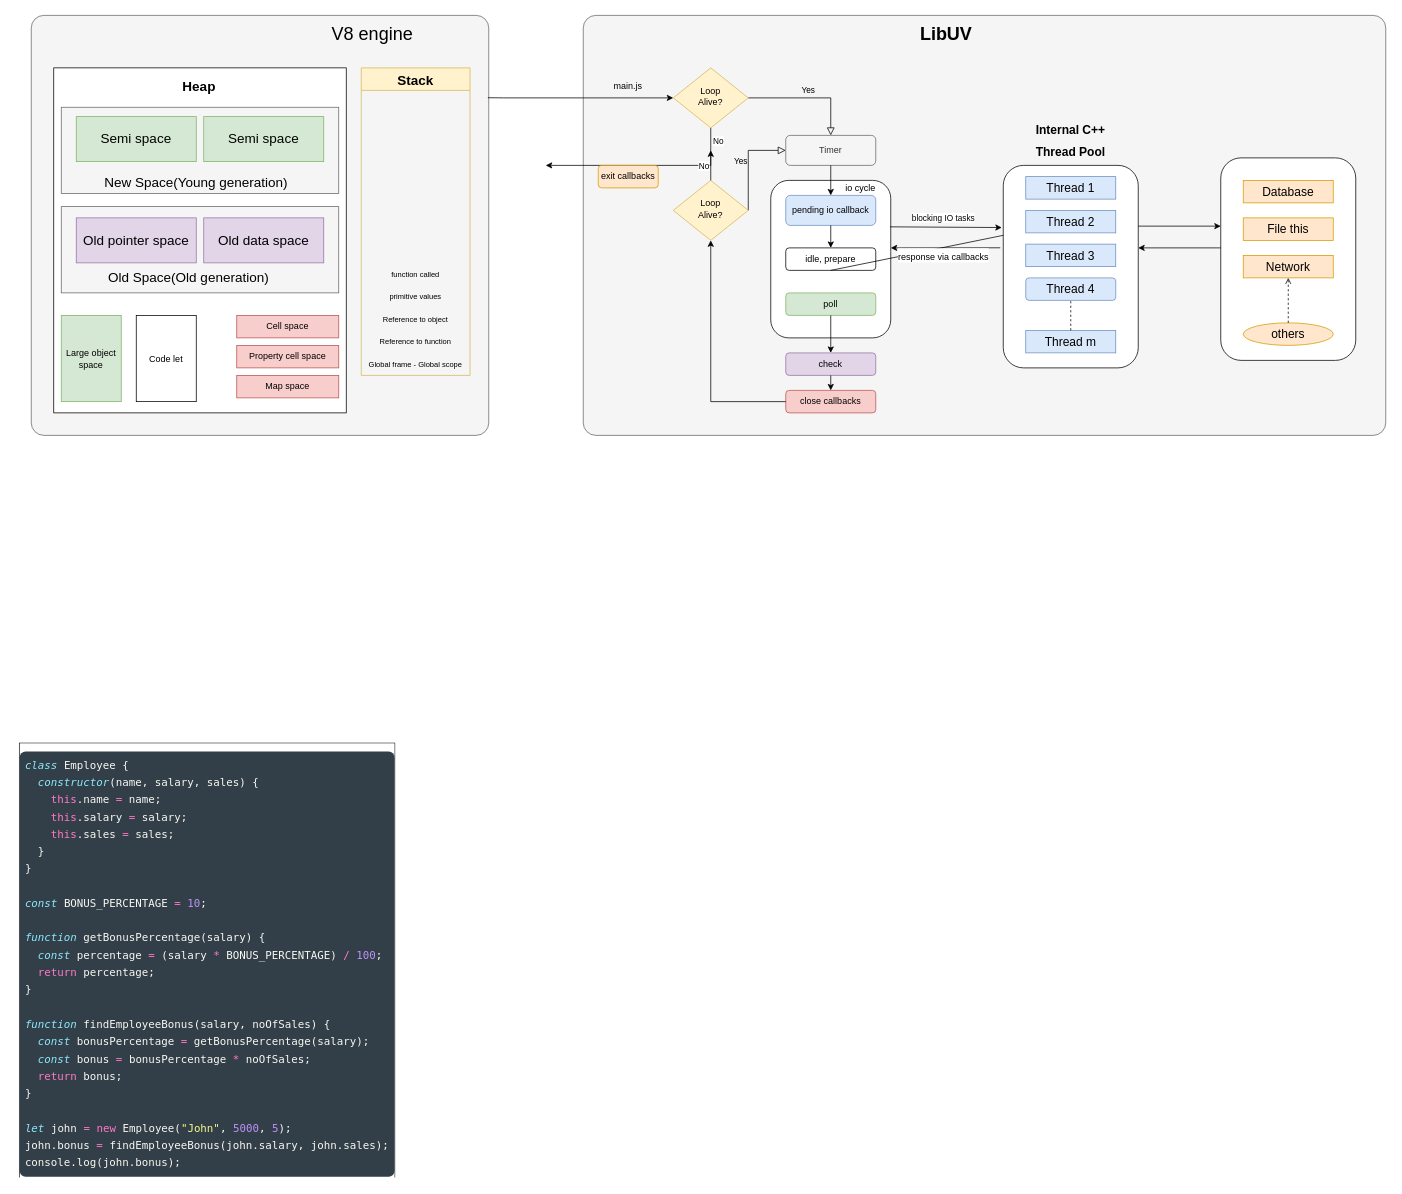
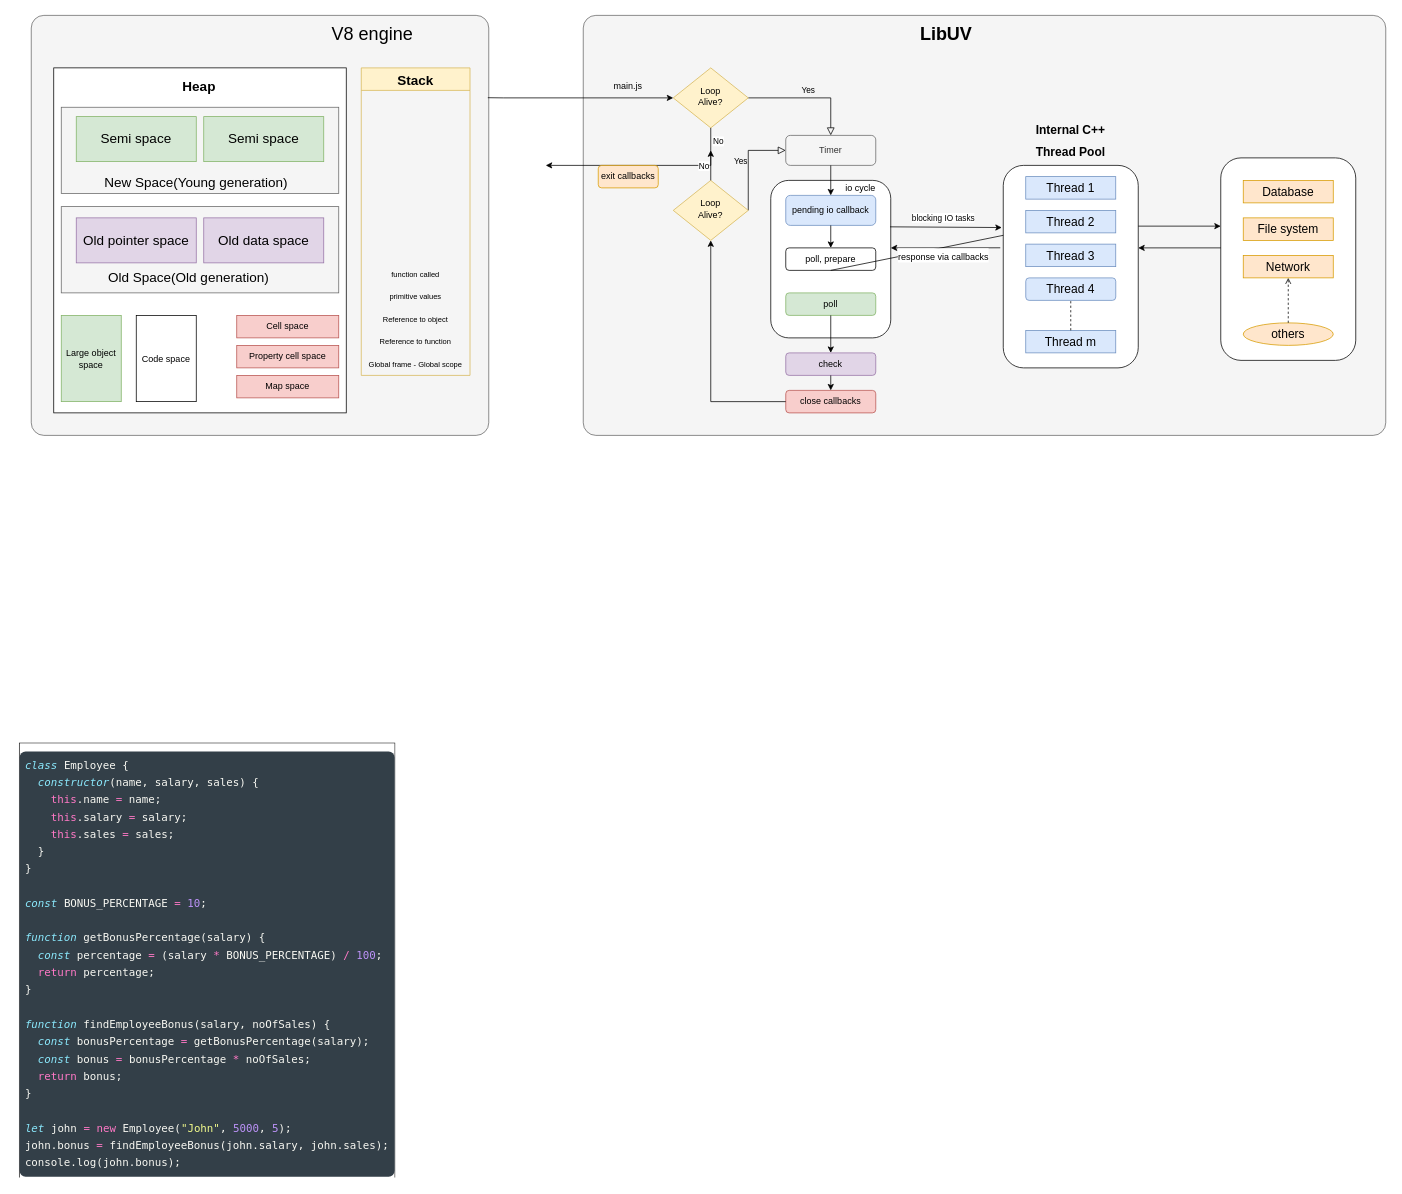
node "File this": label "File this" -> "File system"
node "idle, prepare": label "idle, prepare" -> "poll, prepare"
node "Code let": label "Code let" -> "Code space"
